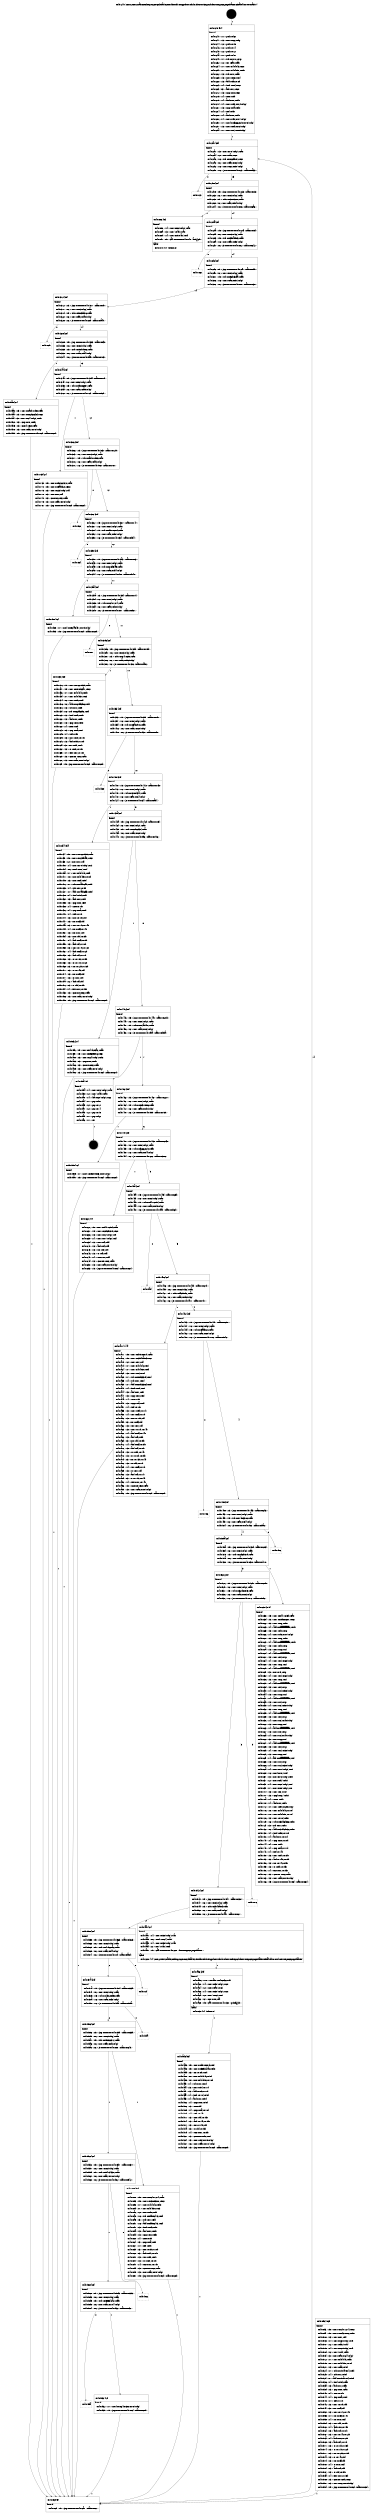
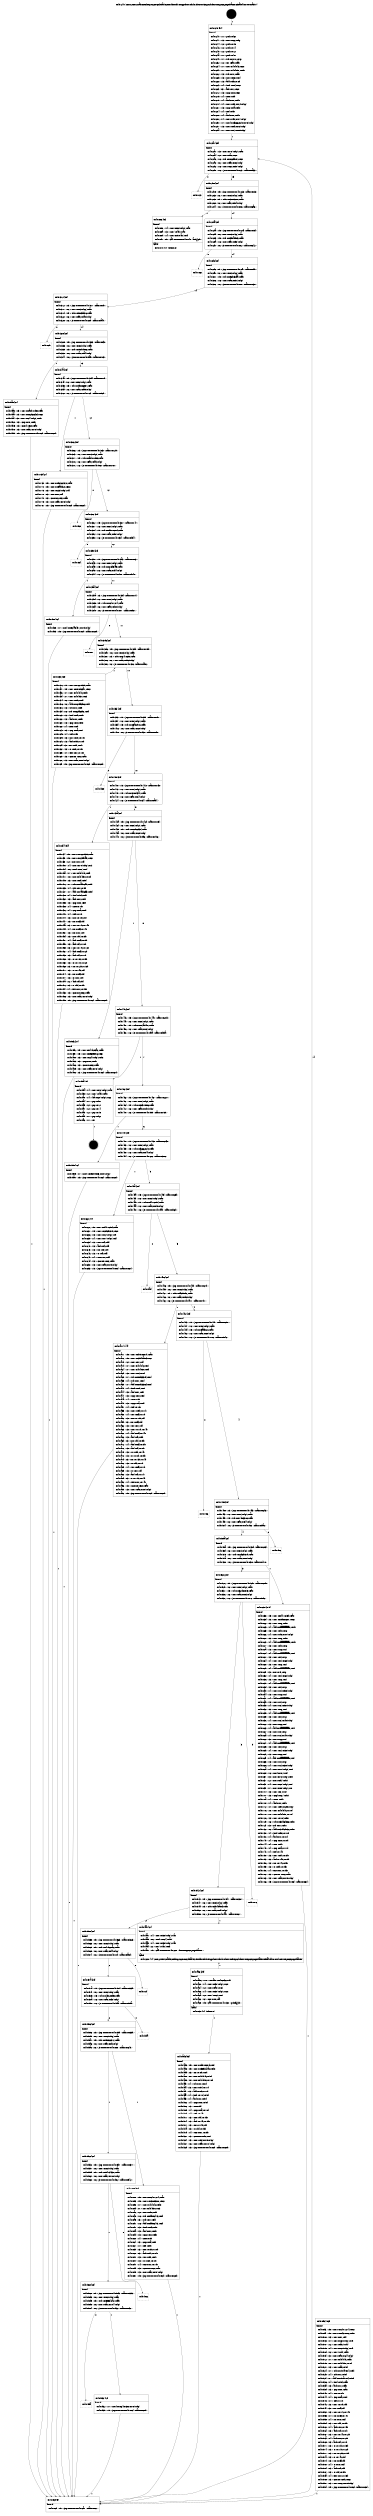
edge "0x4013d6 [28]" -> "0x401c9c [88]": reversed
edge "0x401aa1 [21]" -> "0x401ab6 [29]": reversed
edge "0x401658 [275]" -> "0x401ecd [5]": added, label "1"
